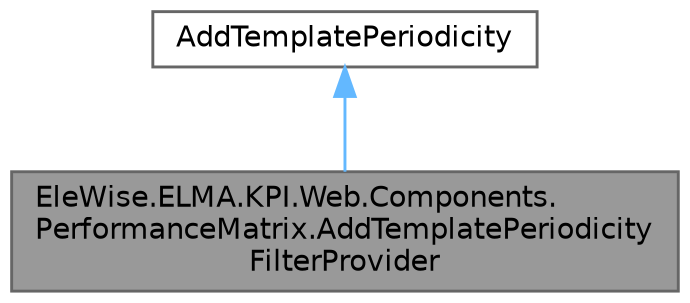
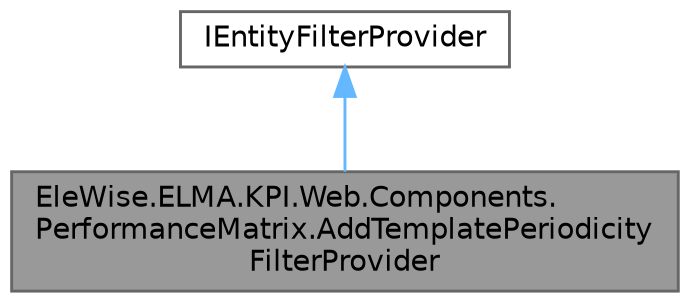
node "AddTemplatePeriodicity": label "AddTemplatePeriodicity" -> "IEntityFilterProvider"
